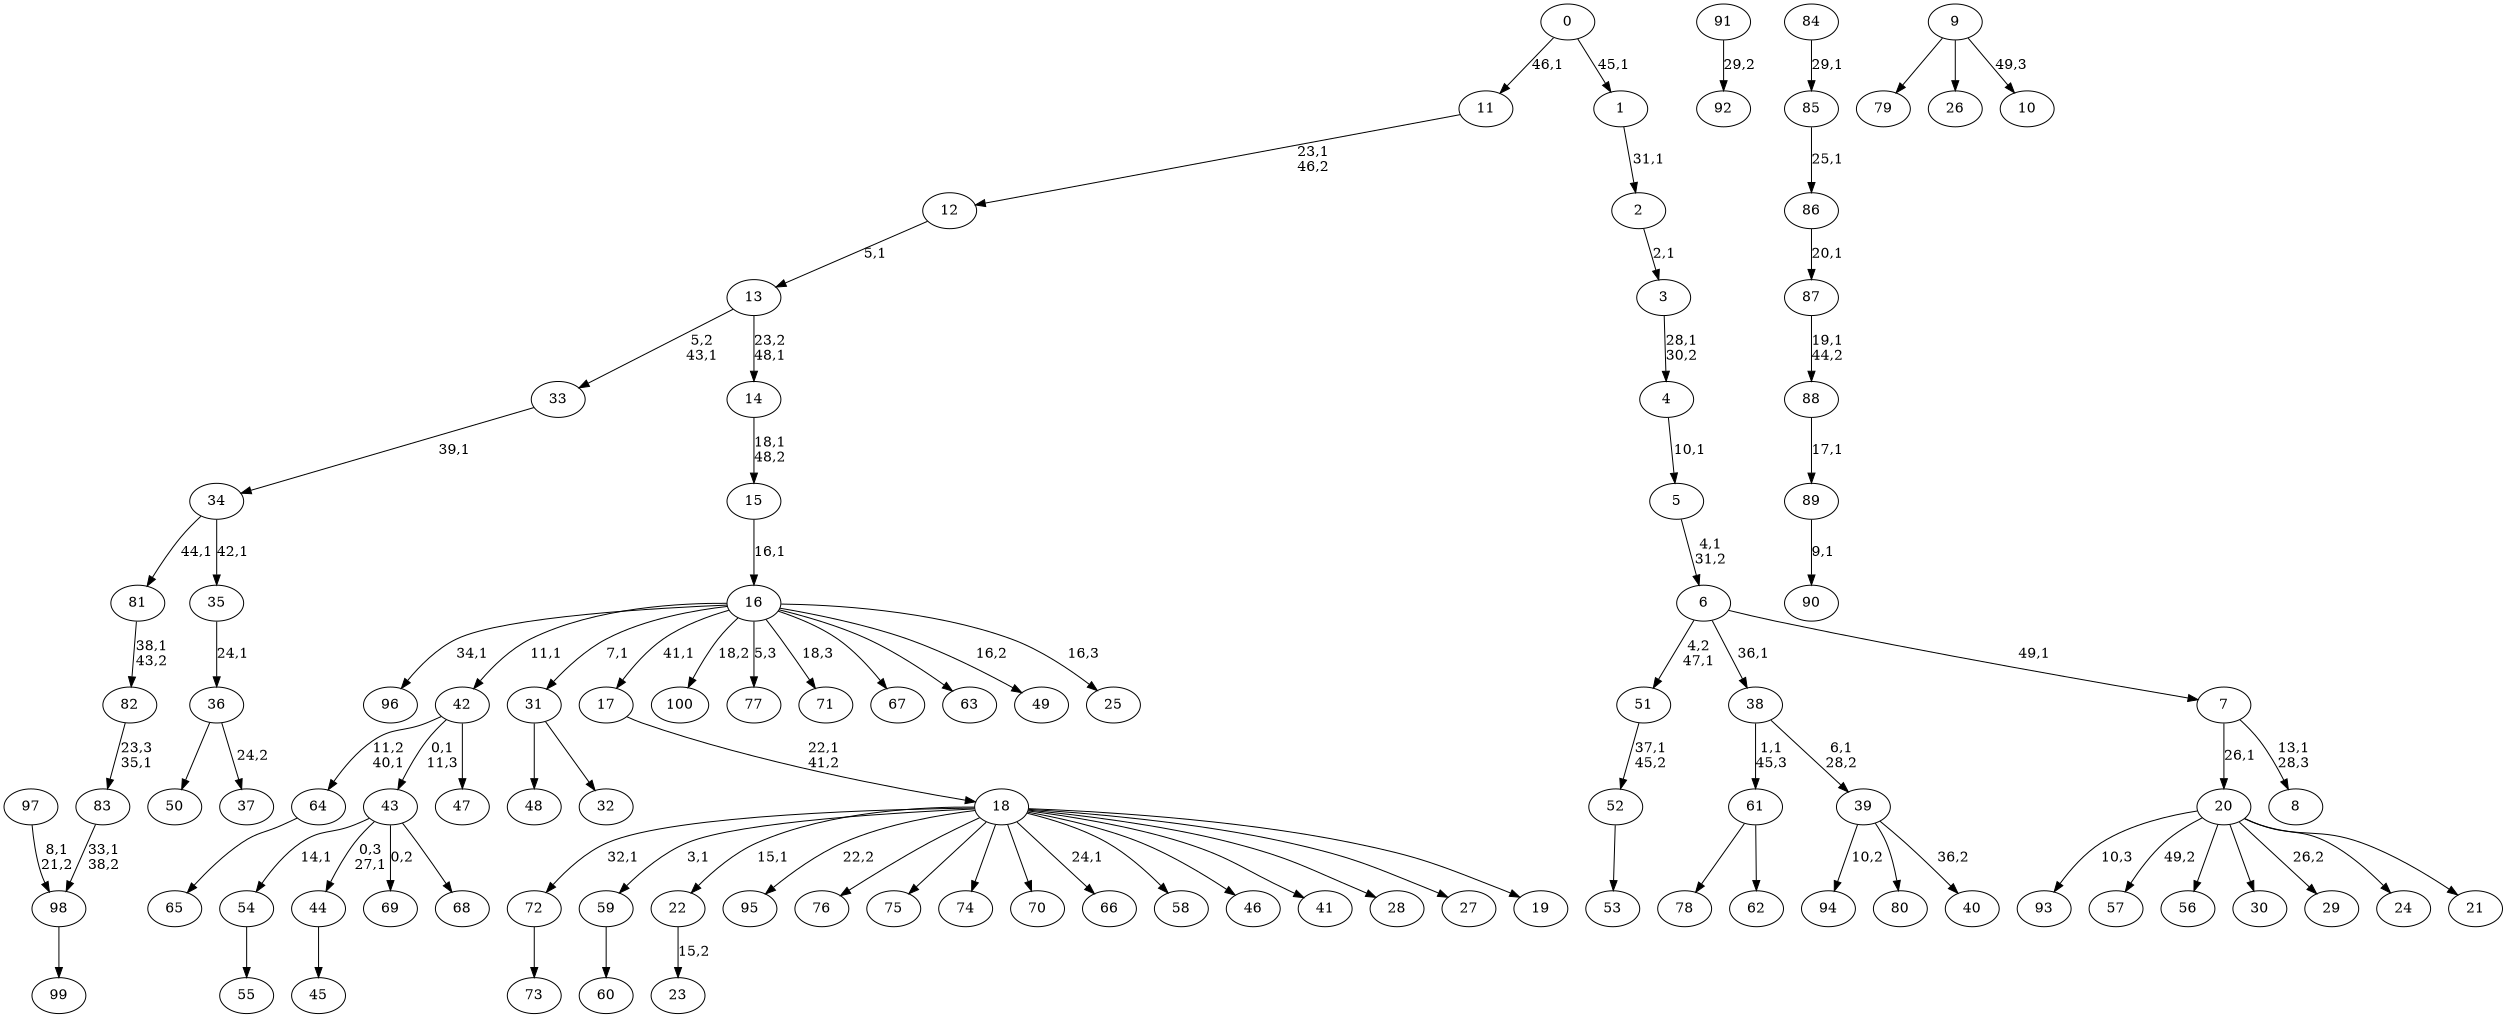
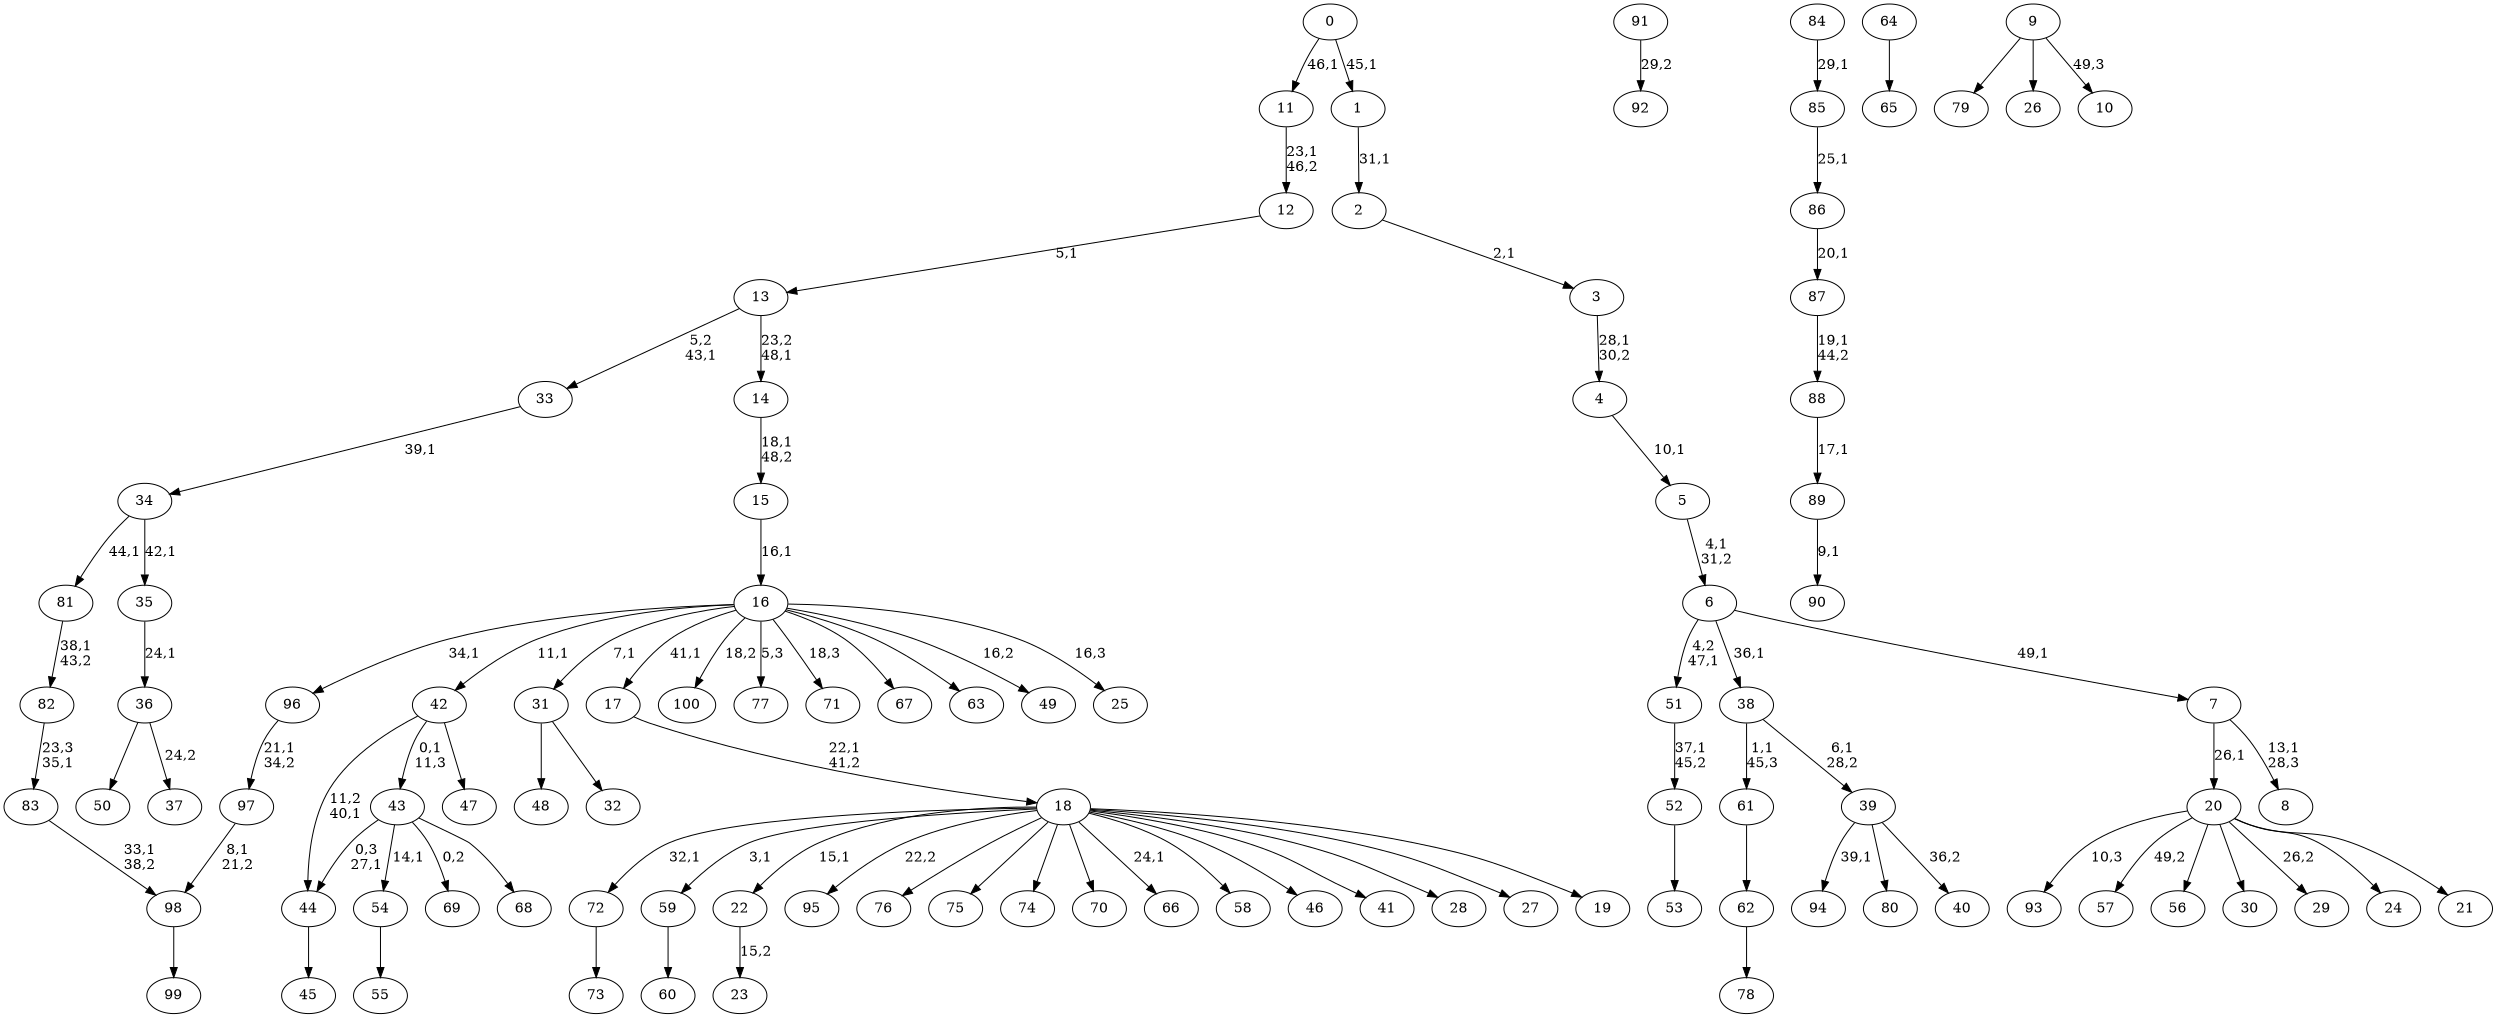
edge "42" -> "64": now "42" -> "44"
edge "96" -> "97": added, label "21,1 34,2"
edge "61" -> "78": now "62" -> "78"
edge "39" -> "94": label "10,2" -> "39,1"
